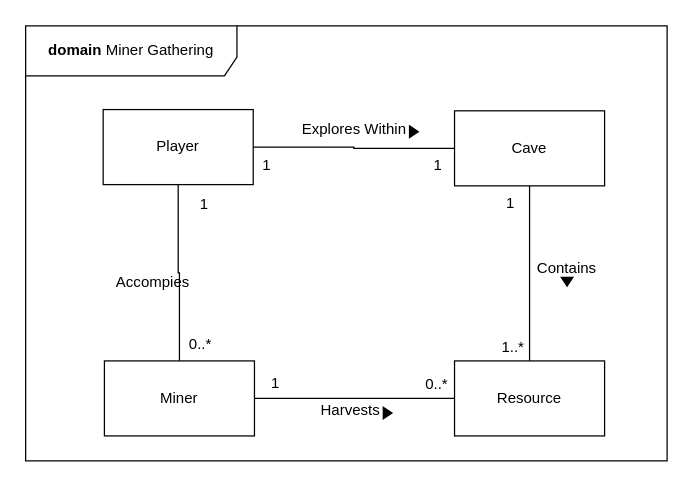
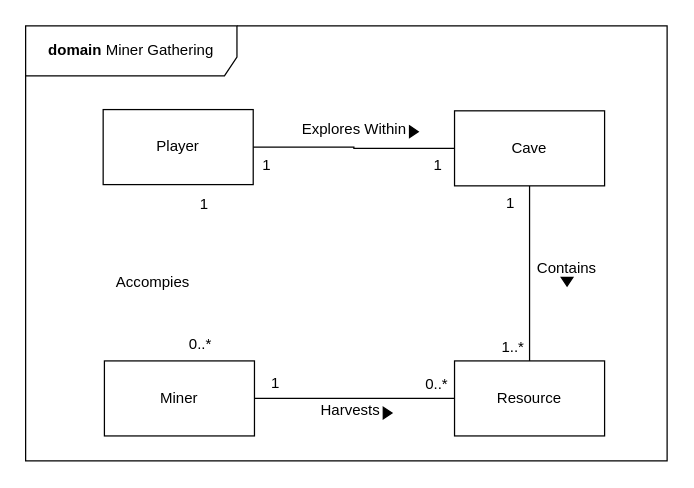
edge "Player" -- "Miner": removed
